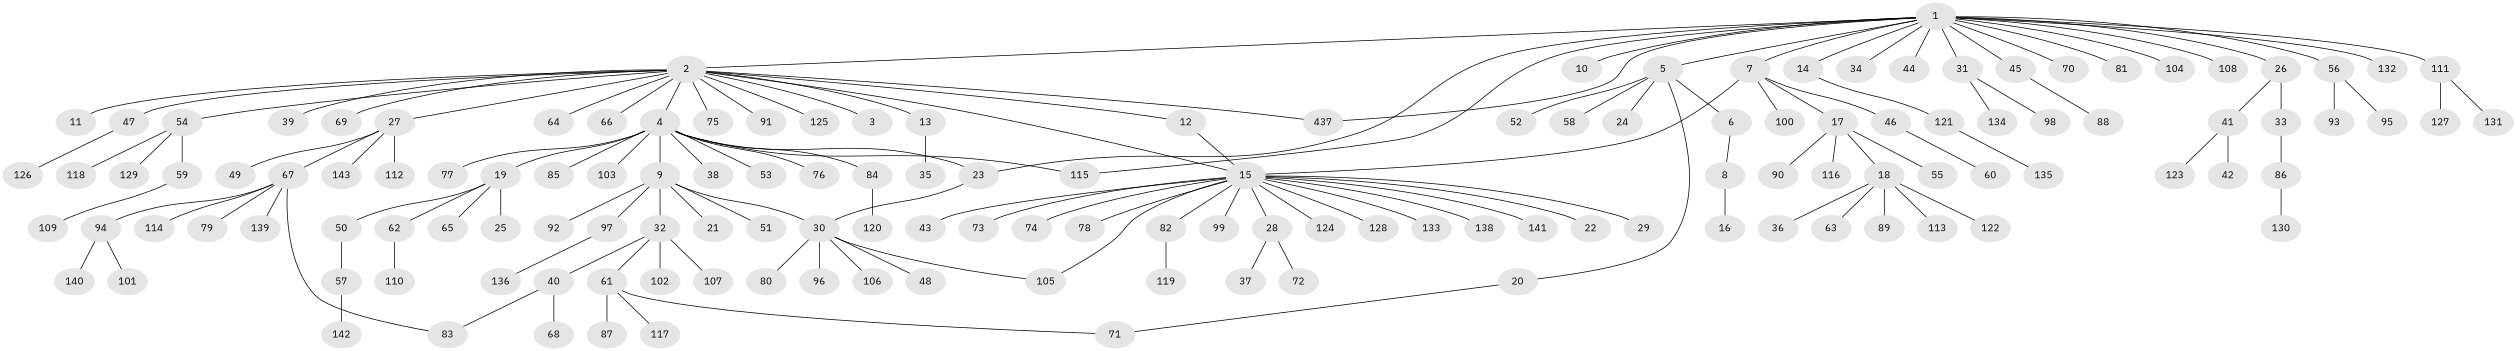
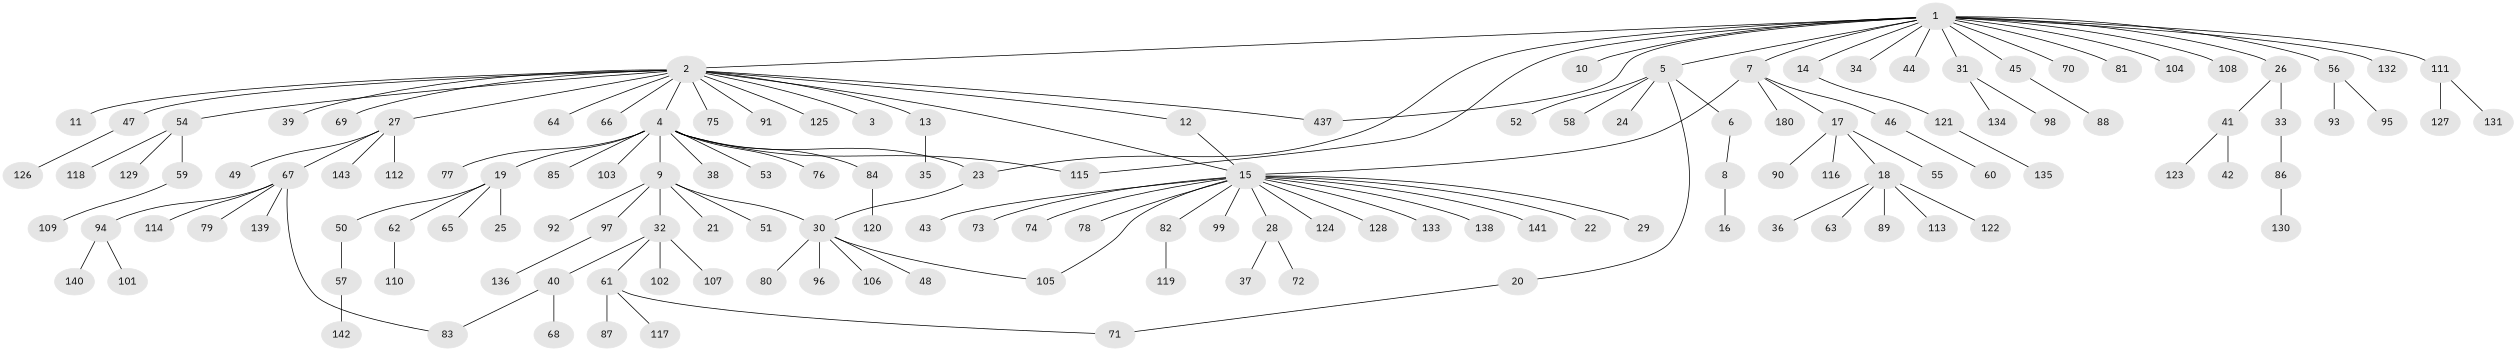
node "100": label "100" -> "180"
